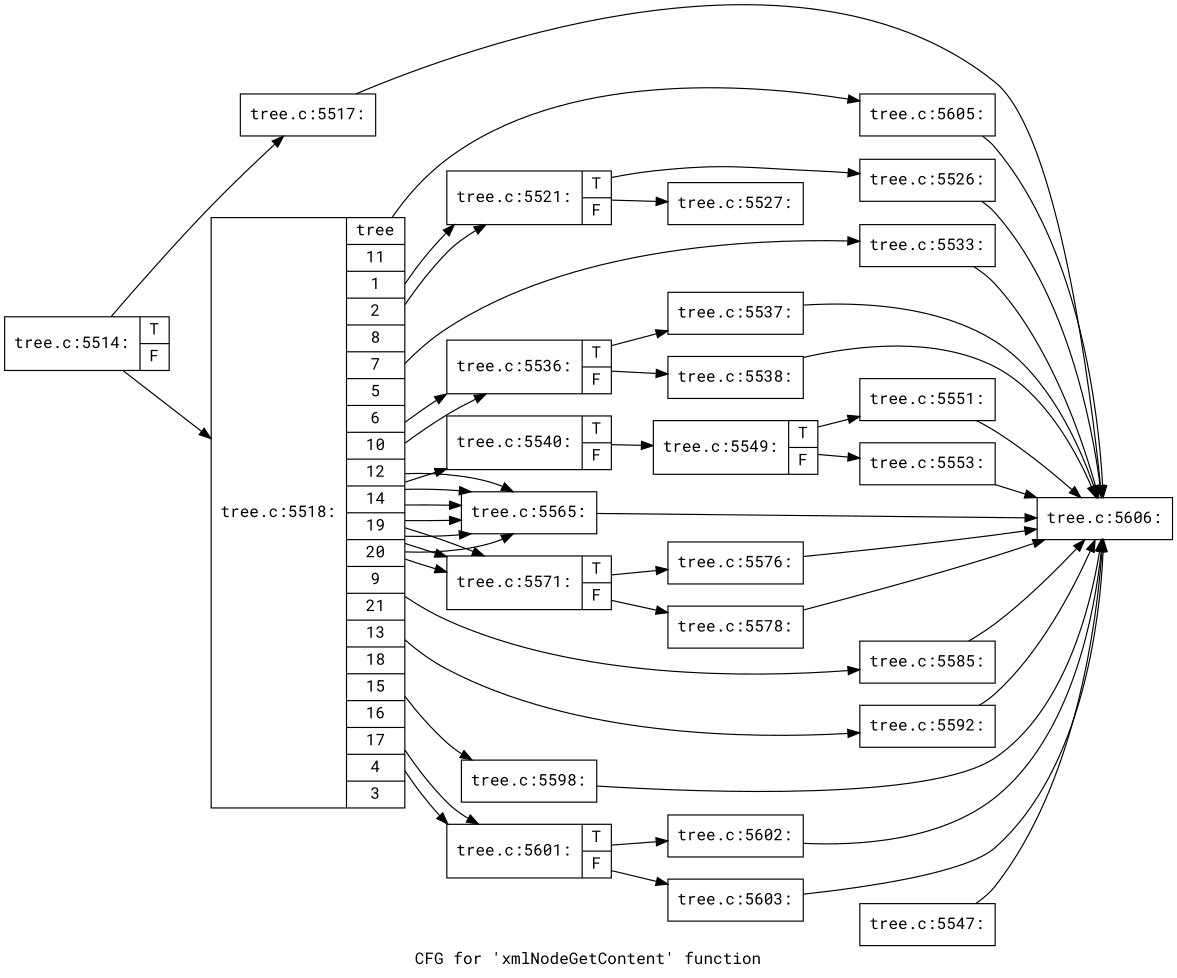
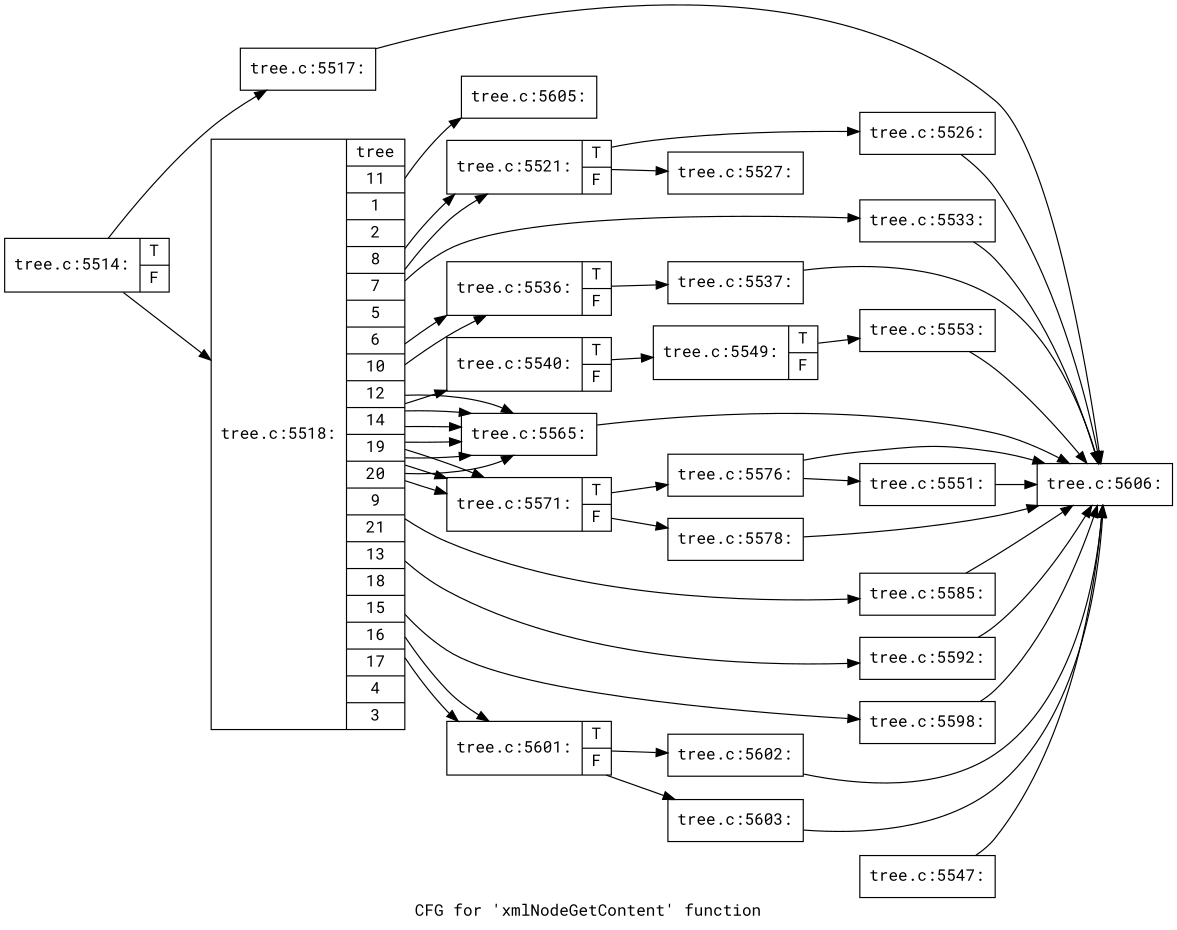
edge "tree.c:5605:" -> "tree.c:5606:": removed
node "tree.c:5538:": removed
edge "tree.c:5549:" -> "tree.c:5551:": now "tree.c:5576:" -> "tree.c:5551:"
